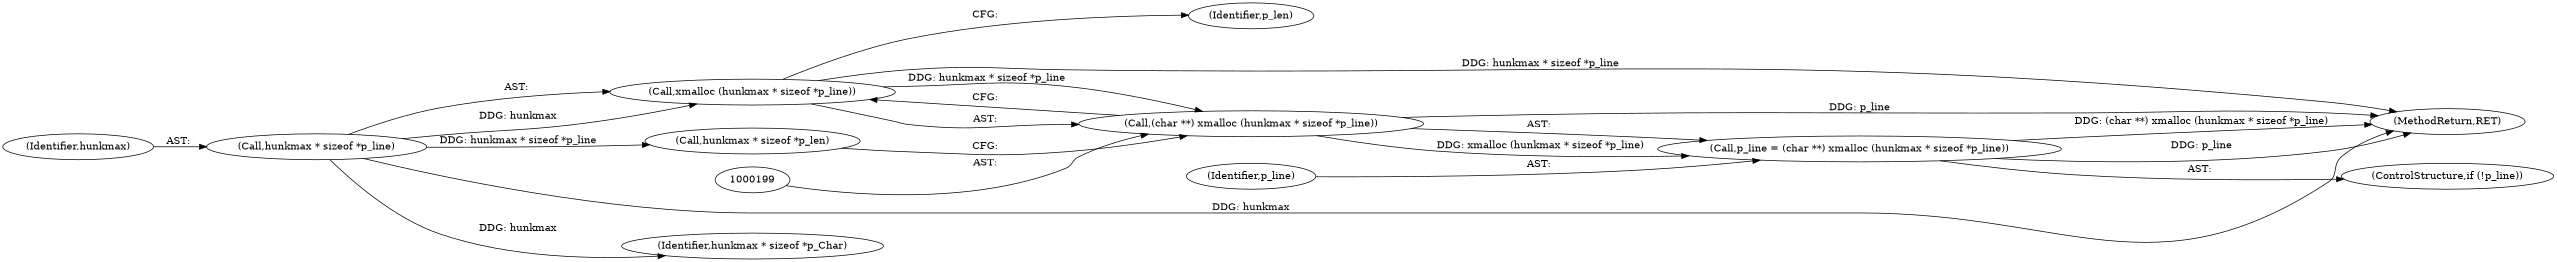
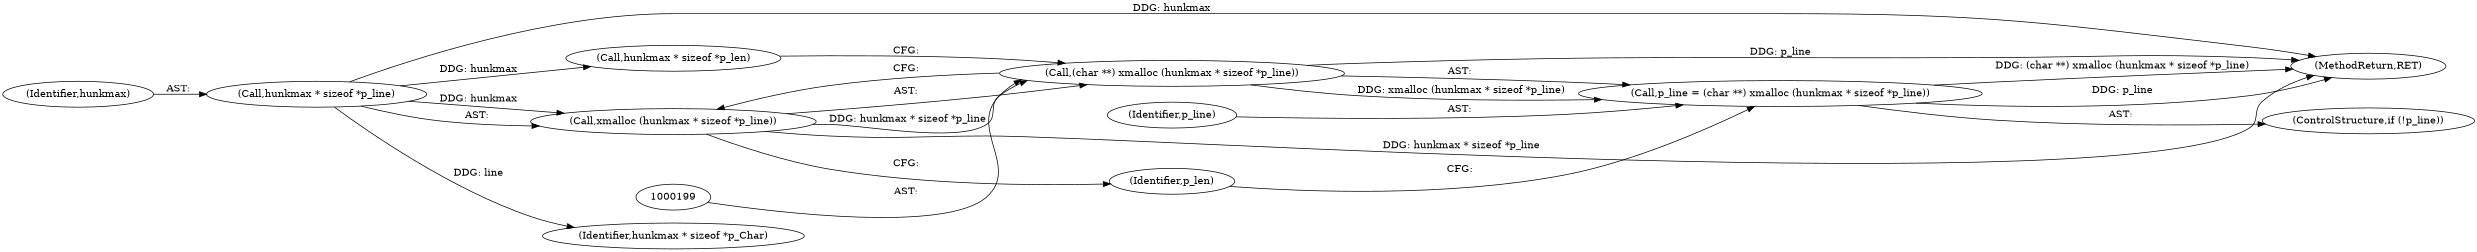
edge "(Call,hunkmax * sizeof *p_line)" -> "(Call,hunkmax * sizeof *p_len)": label "DDG: hunkmax * sizeof *p_line" -> "DDG: hunkmax"
edge "(Identifier,p_len)" -> "(Call,p_line = (char **) xmalloc (hunkmax * sizeof *p_line))": added, label "CFG:"
edge "(Call,hunkmax * sizeof *p_line)" -> "(Identifier,hunkmax * sizeof *p_Char)": label "DDG: hunkmax" -> "DDG: line"
